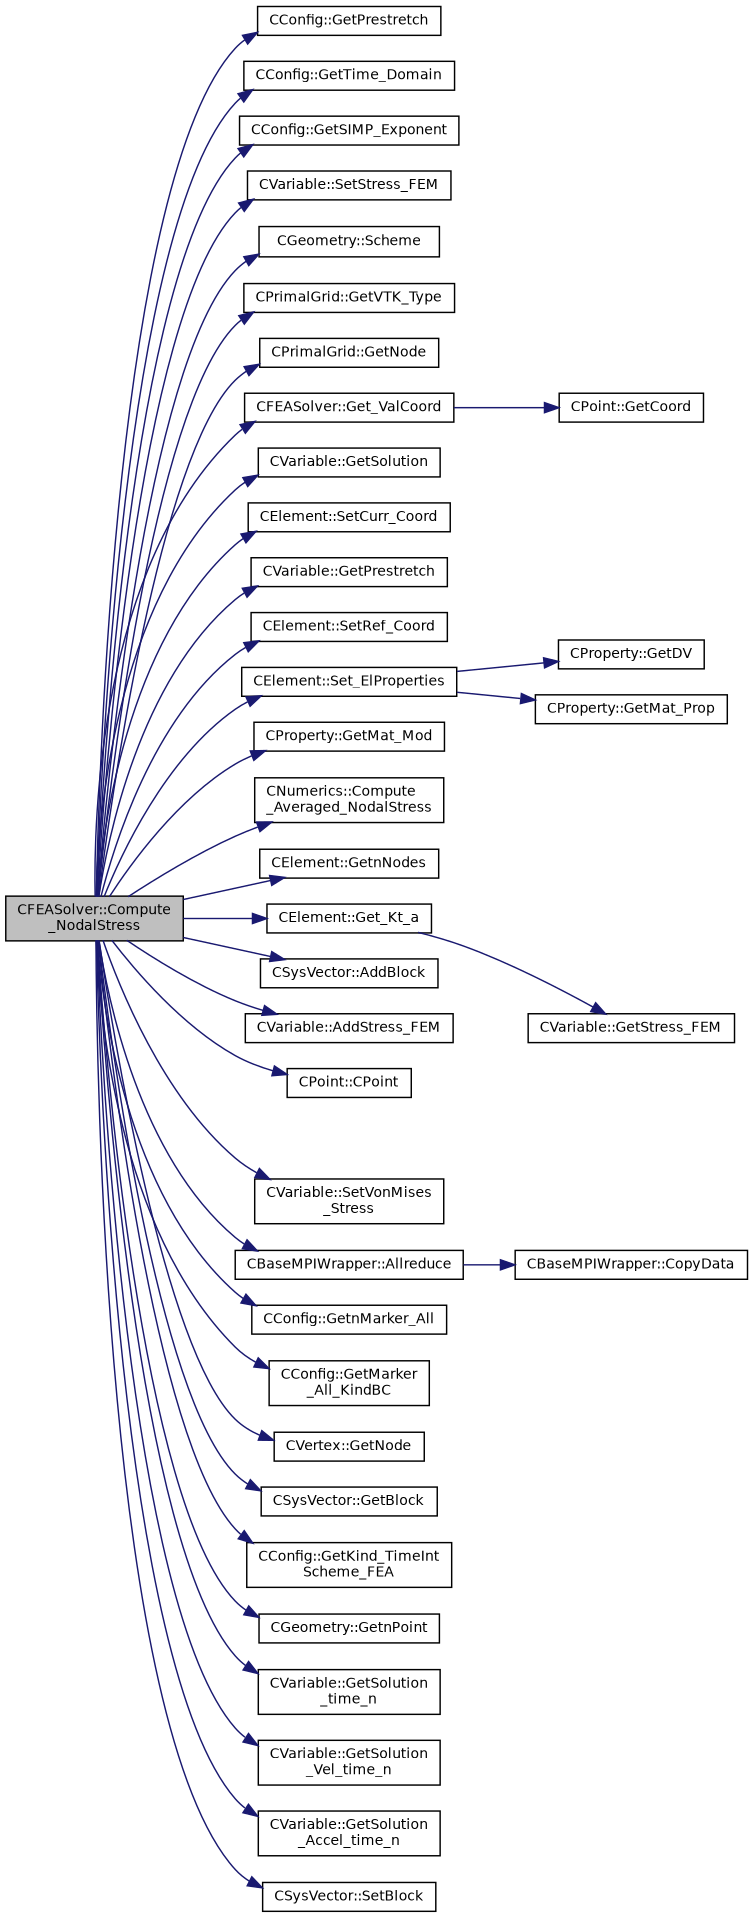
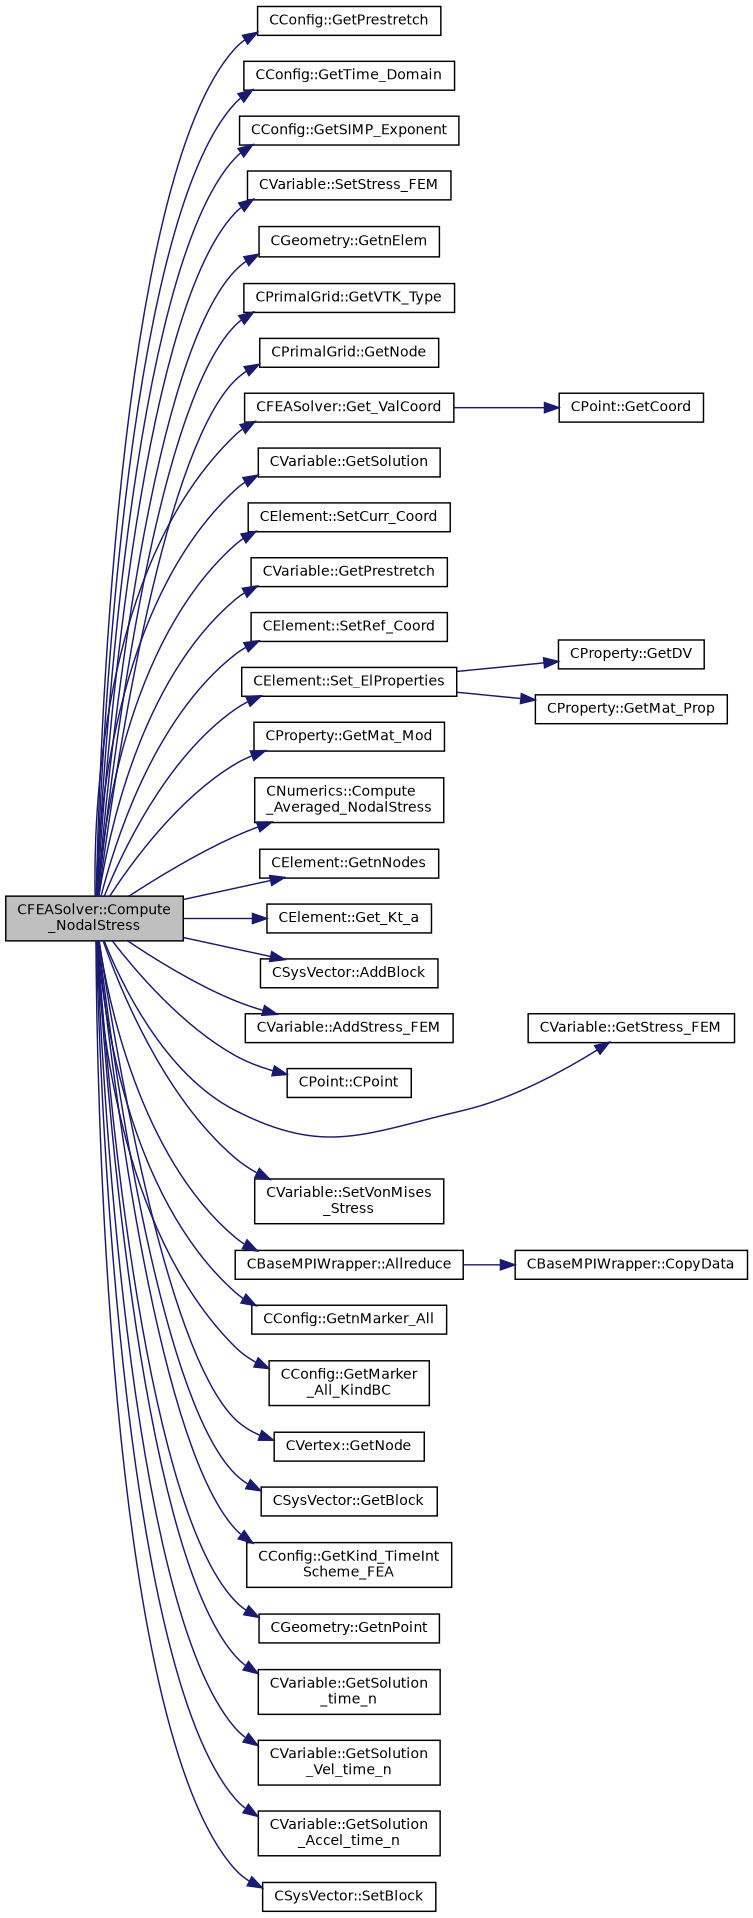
node "CGeometry::Scheme": label "CGeometry::Scheme" -> "CGeometry::GetnElem"
edge "CElement::Get_Kt_a" -> "CVariable::GetStress_FEM": now "CFEASolver::Compute _NodalStress" -> "CVariable::GetStress_FEM"
